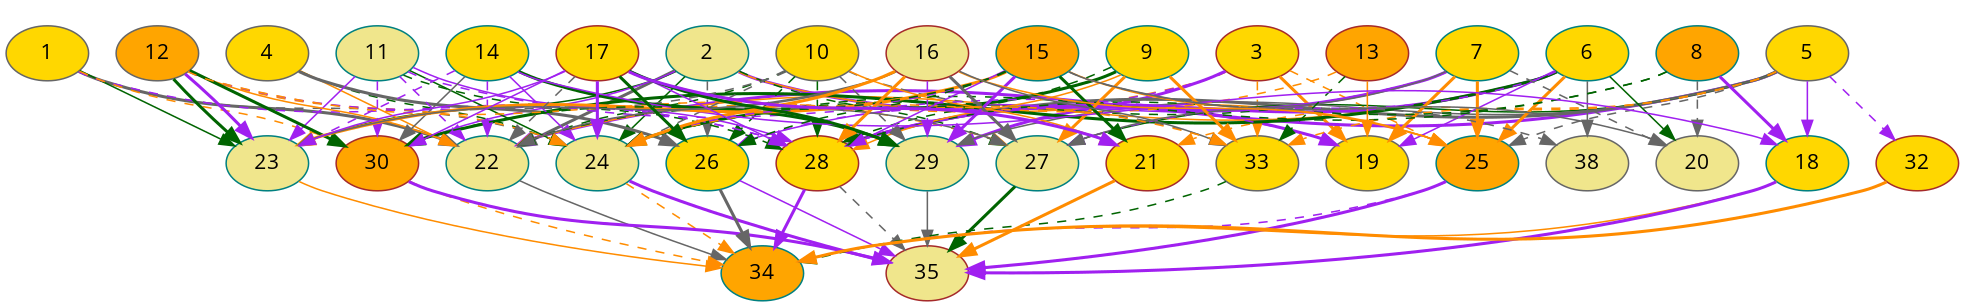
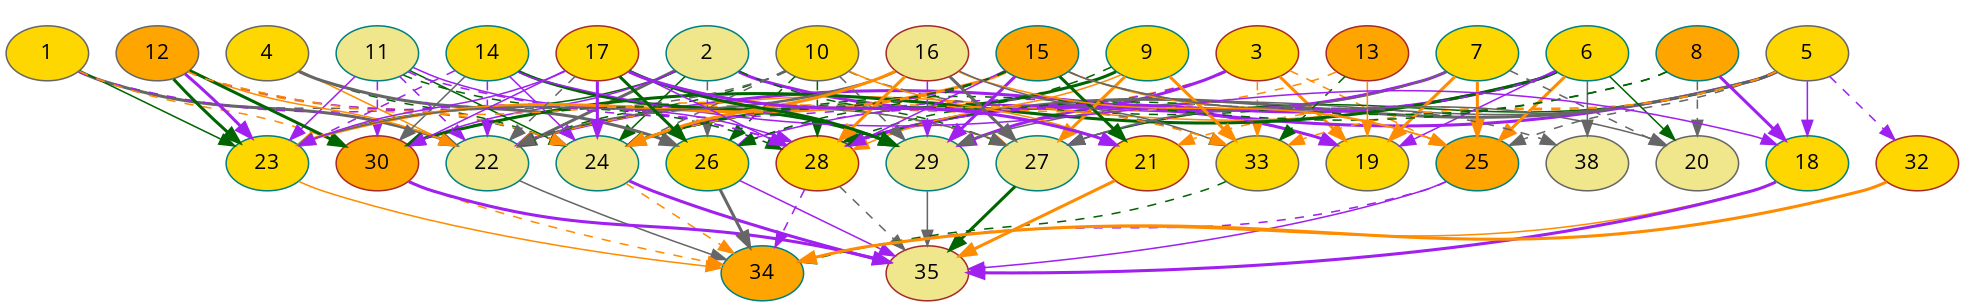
edge "2" -> "25": removed
node "23": fillcolor khaki -> gold
edge "28" -> "34": style bold -> dashed
edge "25" -> "35": style bold -> solid
